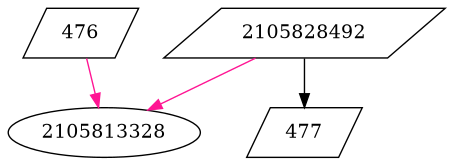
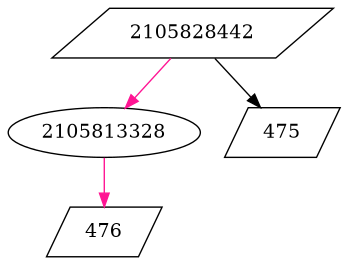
node "2105828492": label "2105828492" -> "2105828442"
edge "476" -> "2105813328": reversed
node "477": label "477" -> "475"
